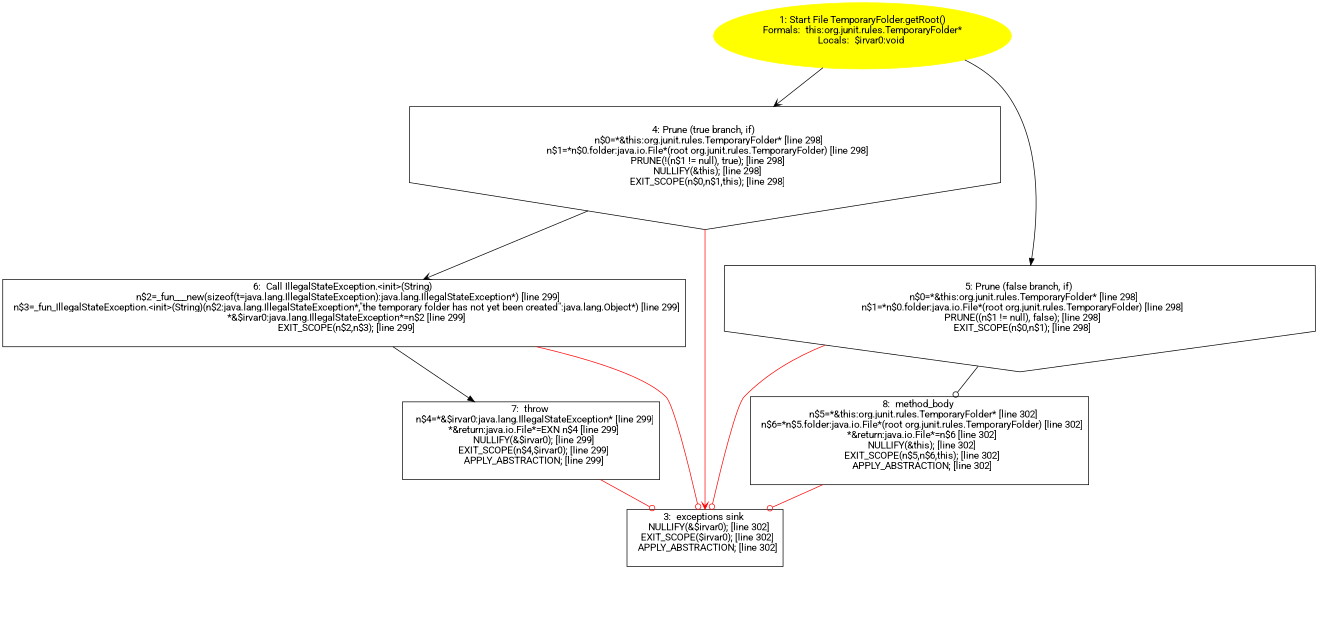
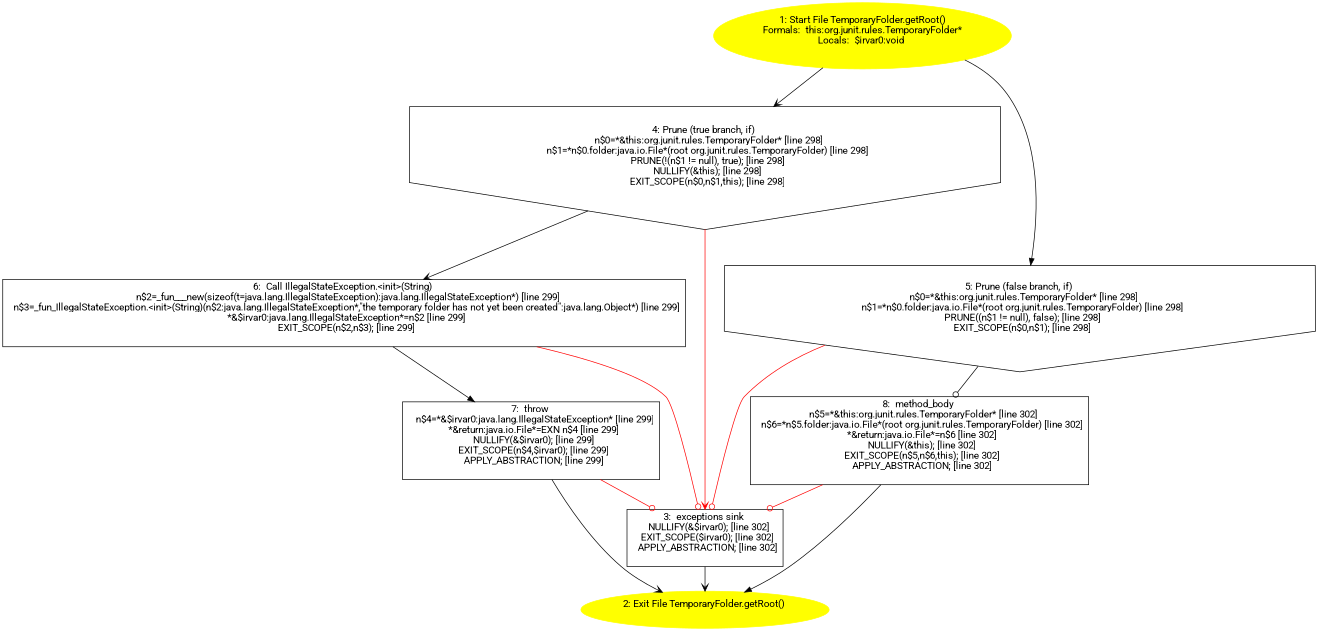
node "2: Exit File TemporaryFolder.getRoot()": added
